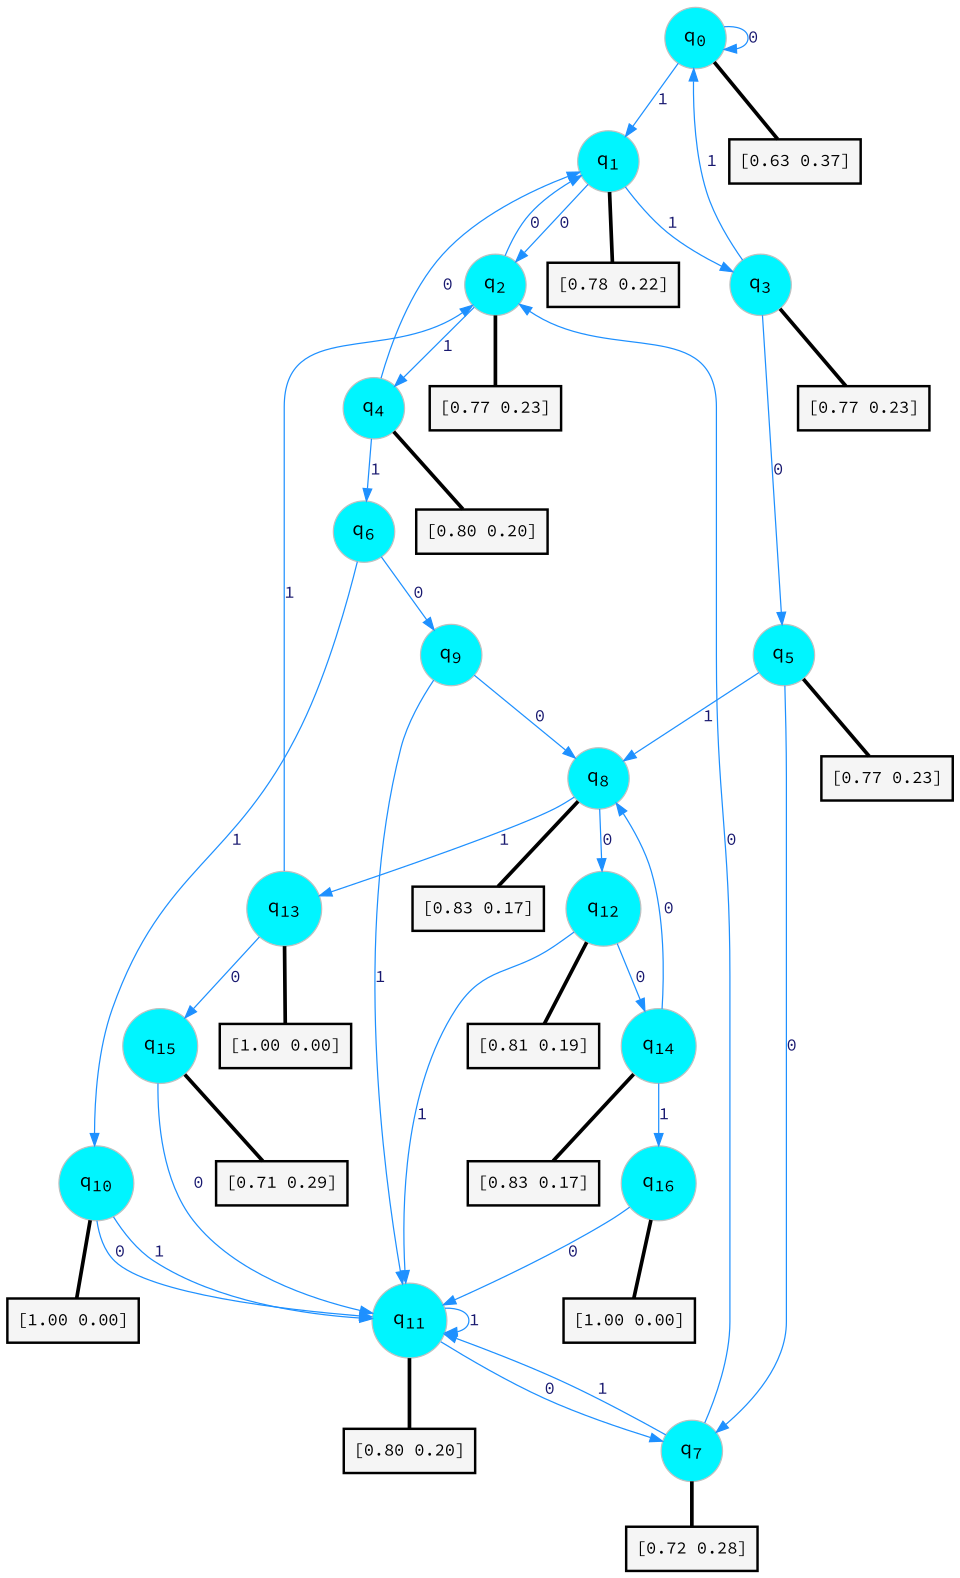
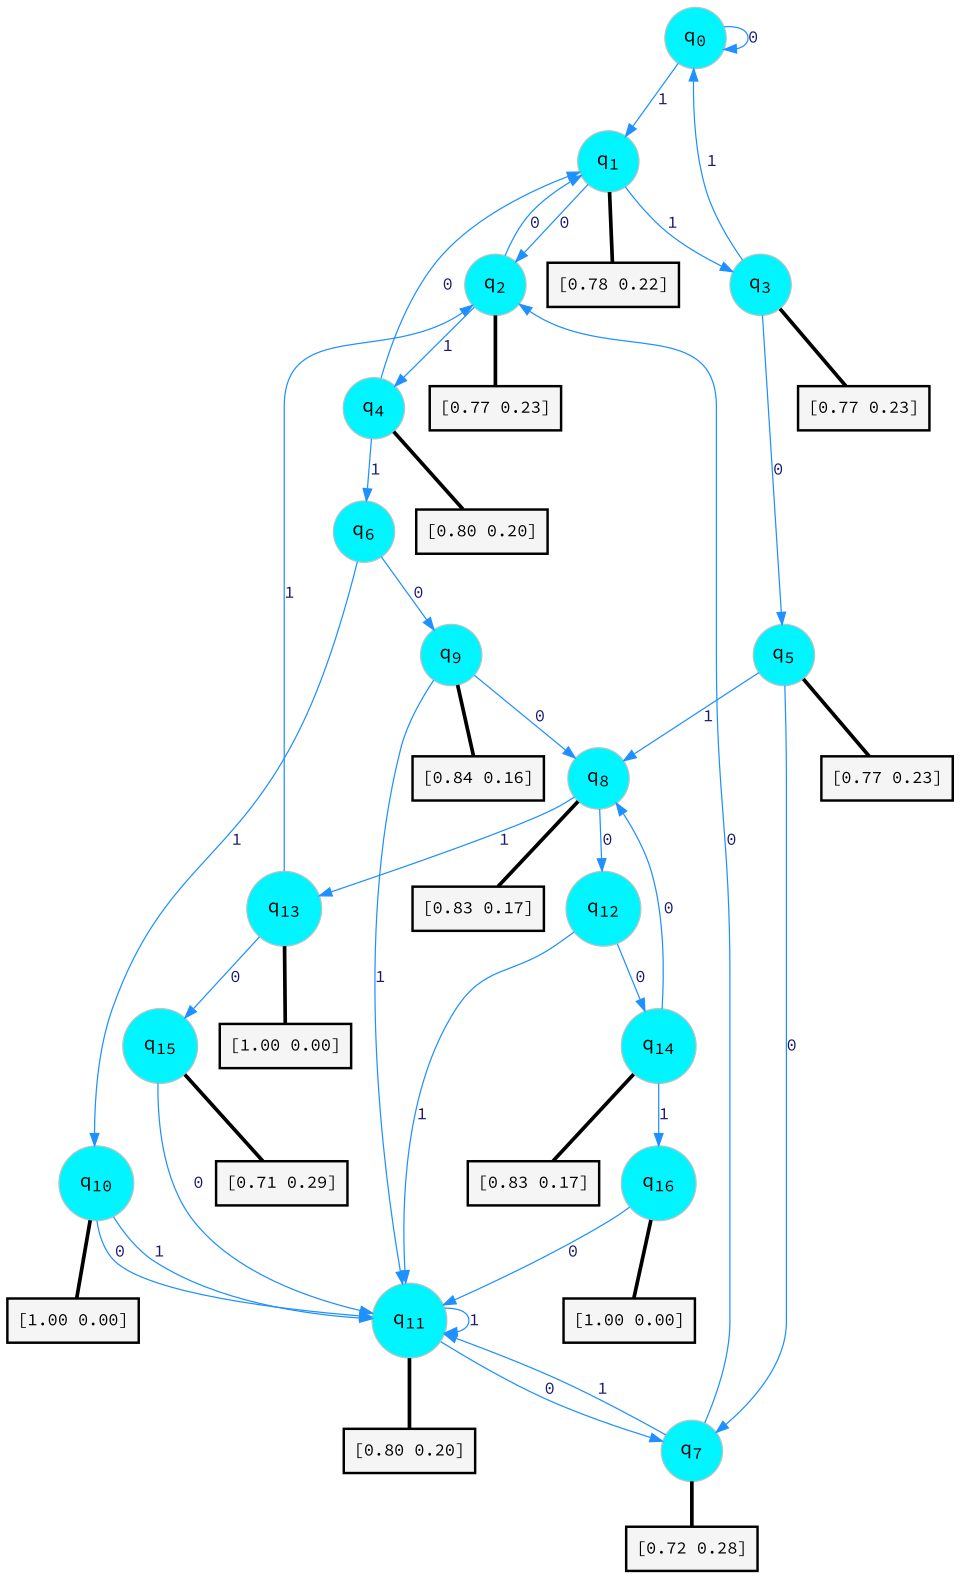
node "[0.63 0.37]": removed
node "[0.84 0.16]": added
node "[0.81 0.19]": removed
